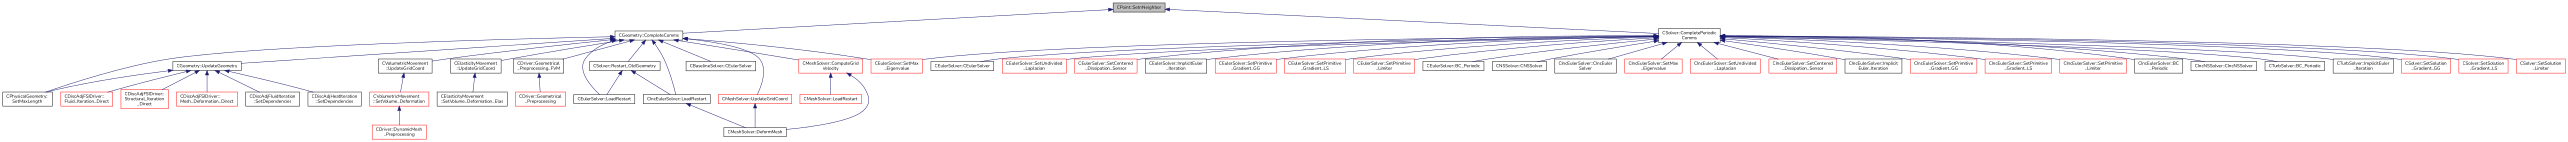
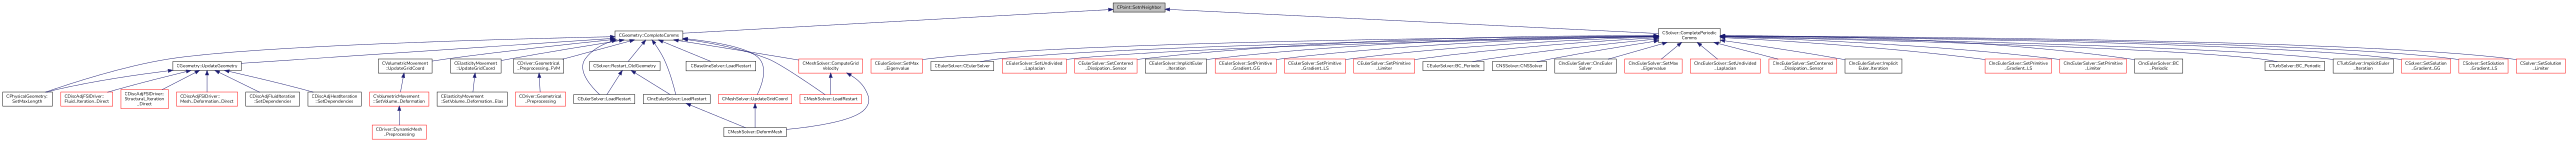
edge "CEulerSolver::SetMax _Eigenvalue" -> "CGeometry::CompleteComms": now "CMeshSolver::LoadRestart" -> "CGeometry::CompleteComms"
node "CBaselineSolver::CEulerSolver": label "CBaselineSolver::CEulerSolver" -> "CBaselineSolver::LoadRestart"
node "CIncEulerSolver::SetPrimitive _Gradient_GG": removed
node "CIncNSSolver::CIncNSSolver": removed
